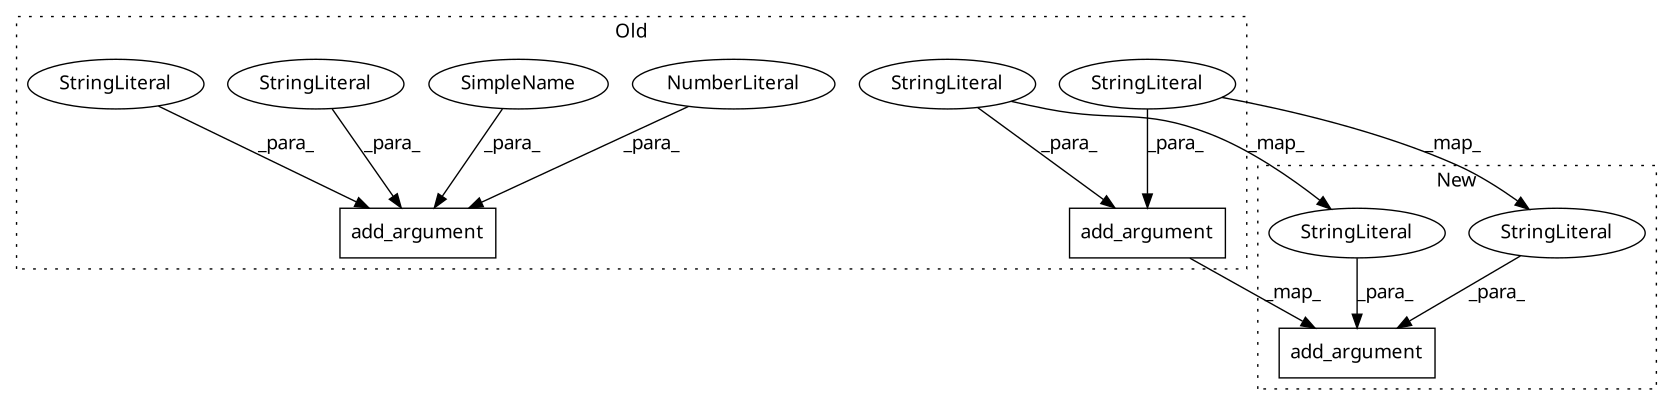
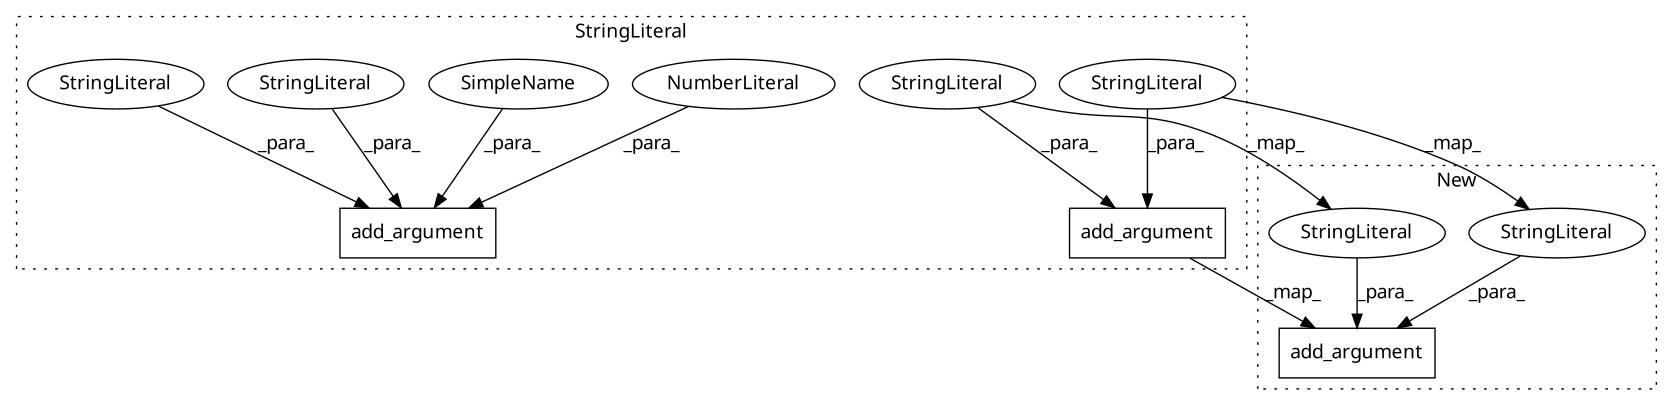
cluster "Old": label "Old" -> "StringLiteral"
